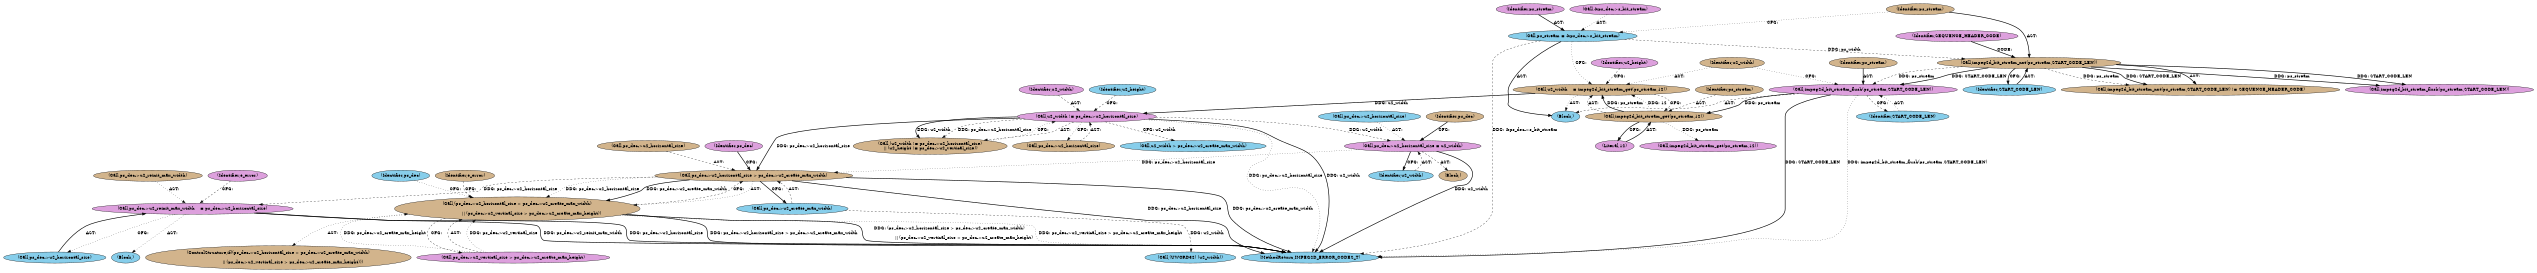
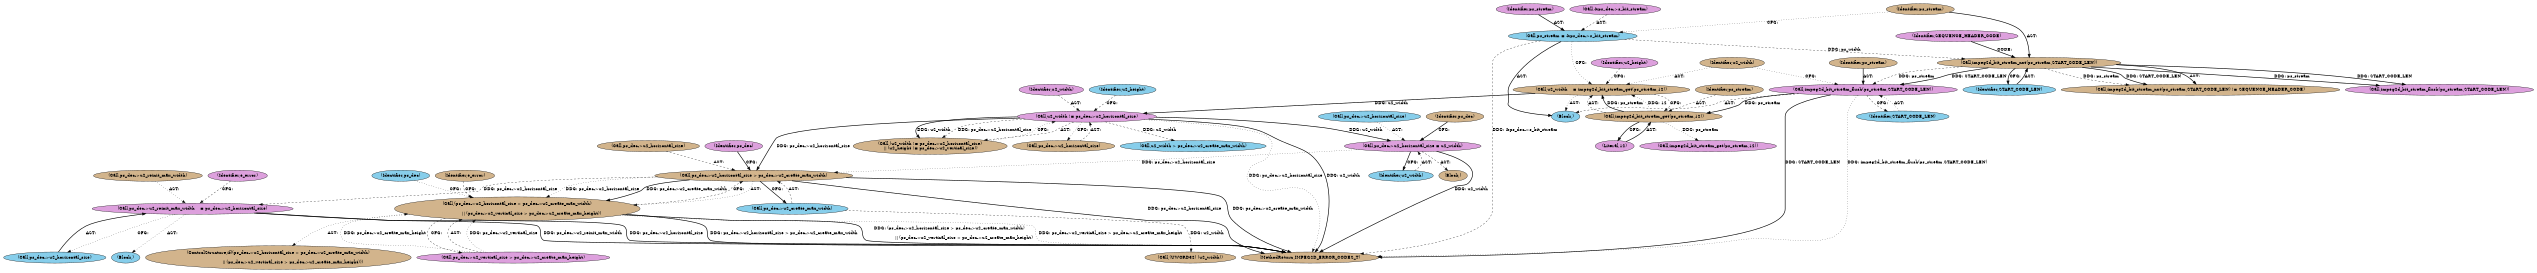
edge "(Call,&ps_dec->s_bit_stream)" -> "(Call,ps_stream = &ps_dec->s_bit_stream)": style dotted -> dashed
edge "(Call,u2_width != ps_dec->u2_horizontal_size)" -> "(Call,ps_dec->u2_horizontal_size = u2_width)": style dashed -> bold
edge "(Call,u2_width != ps_dec->u2_horizontal_size)" -> "(Call,u2_width > ps_dec->u2_create_max_width)": label "CFG: u2_width" -> "DDG: u2_width"
node "(Call,(UWORD32) (u2_width))": fillcolor skyblue -> tan
node "(MethodReturn,IMPEG2D_ERROR_CODES_T)": fillcolor skyblue -> tan
